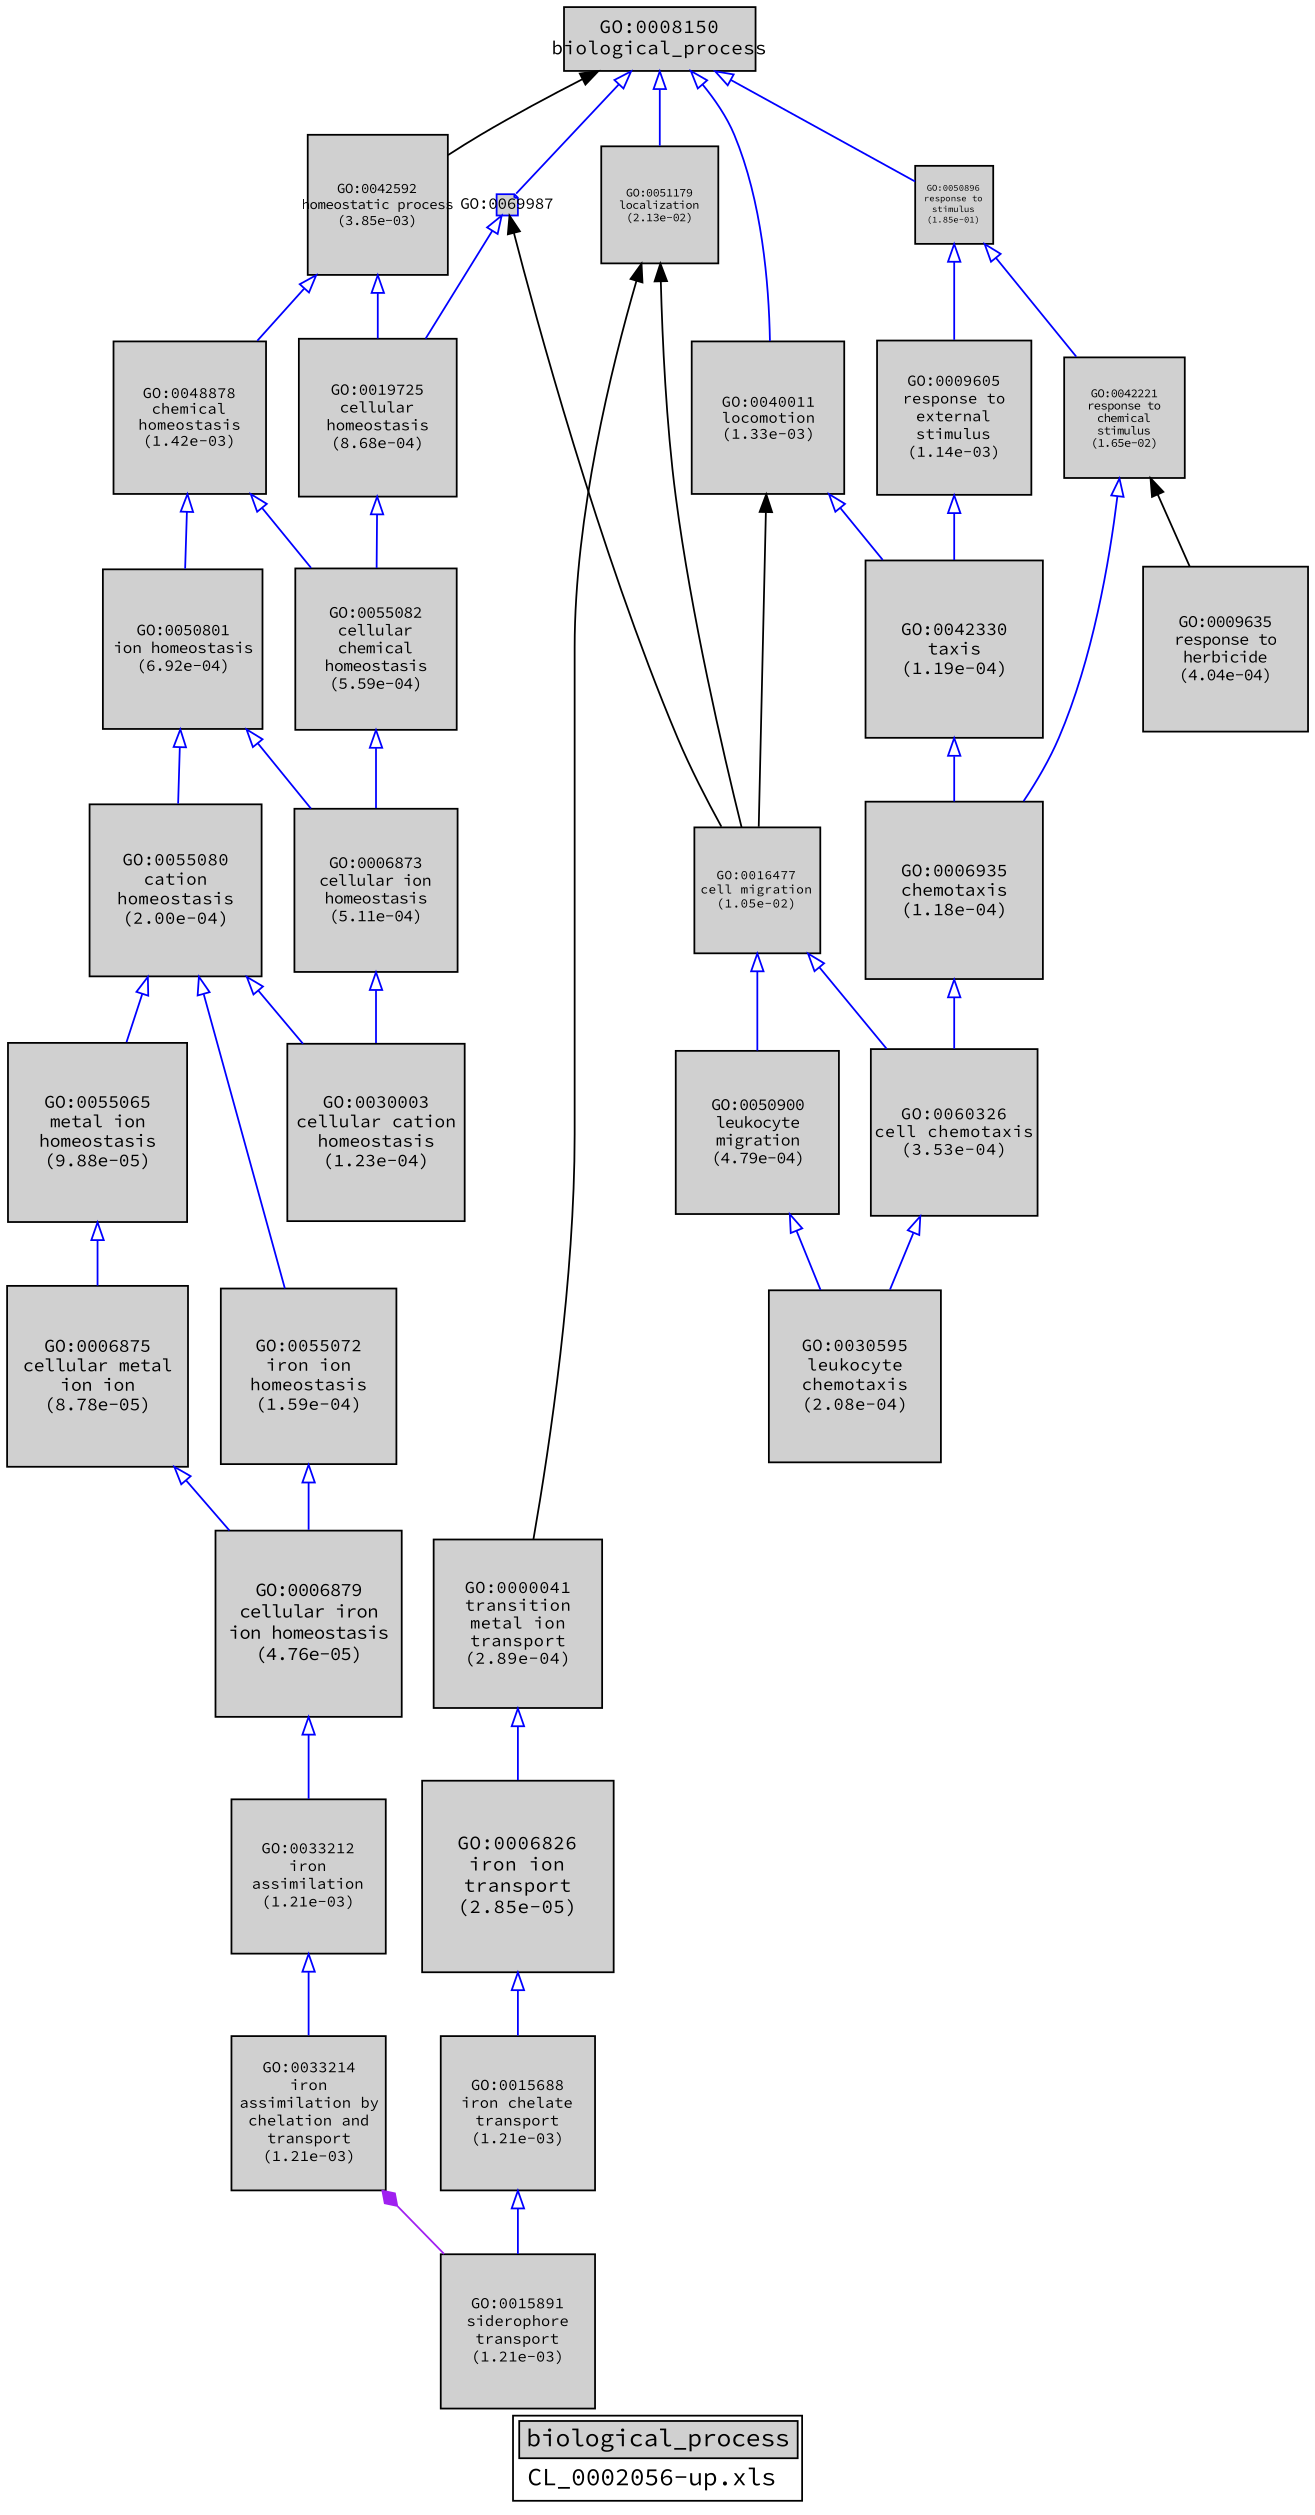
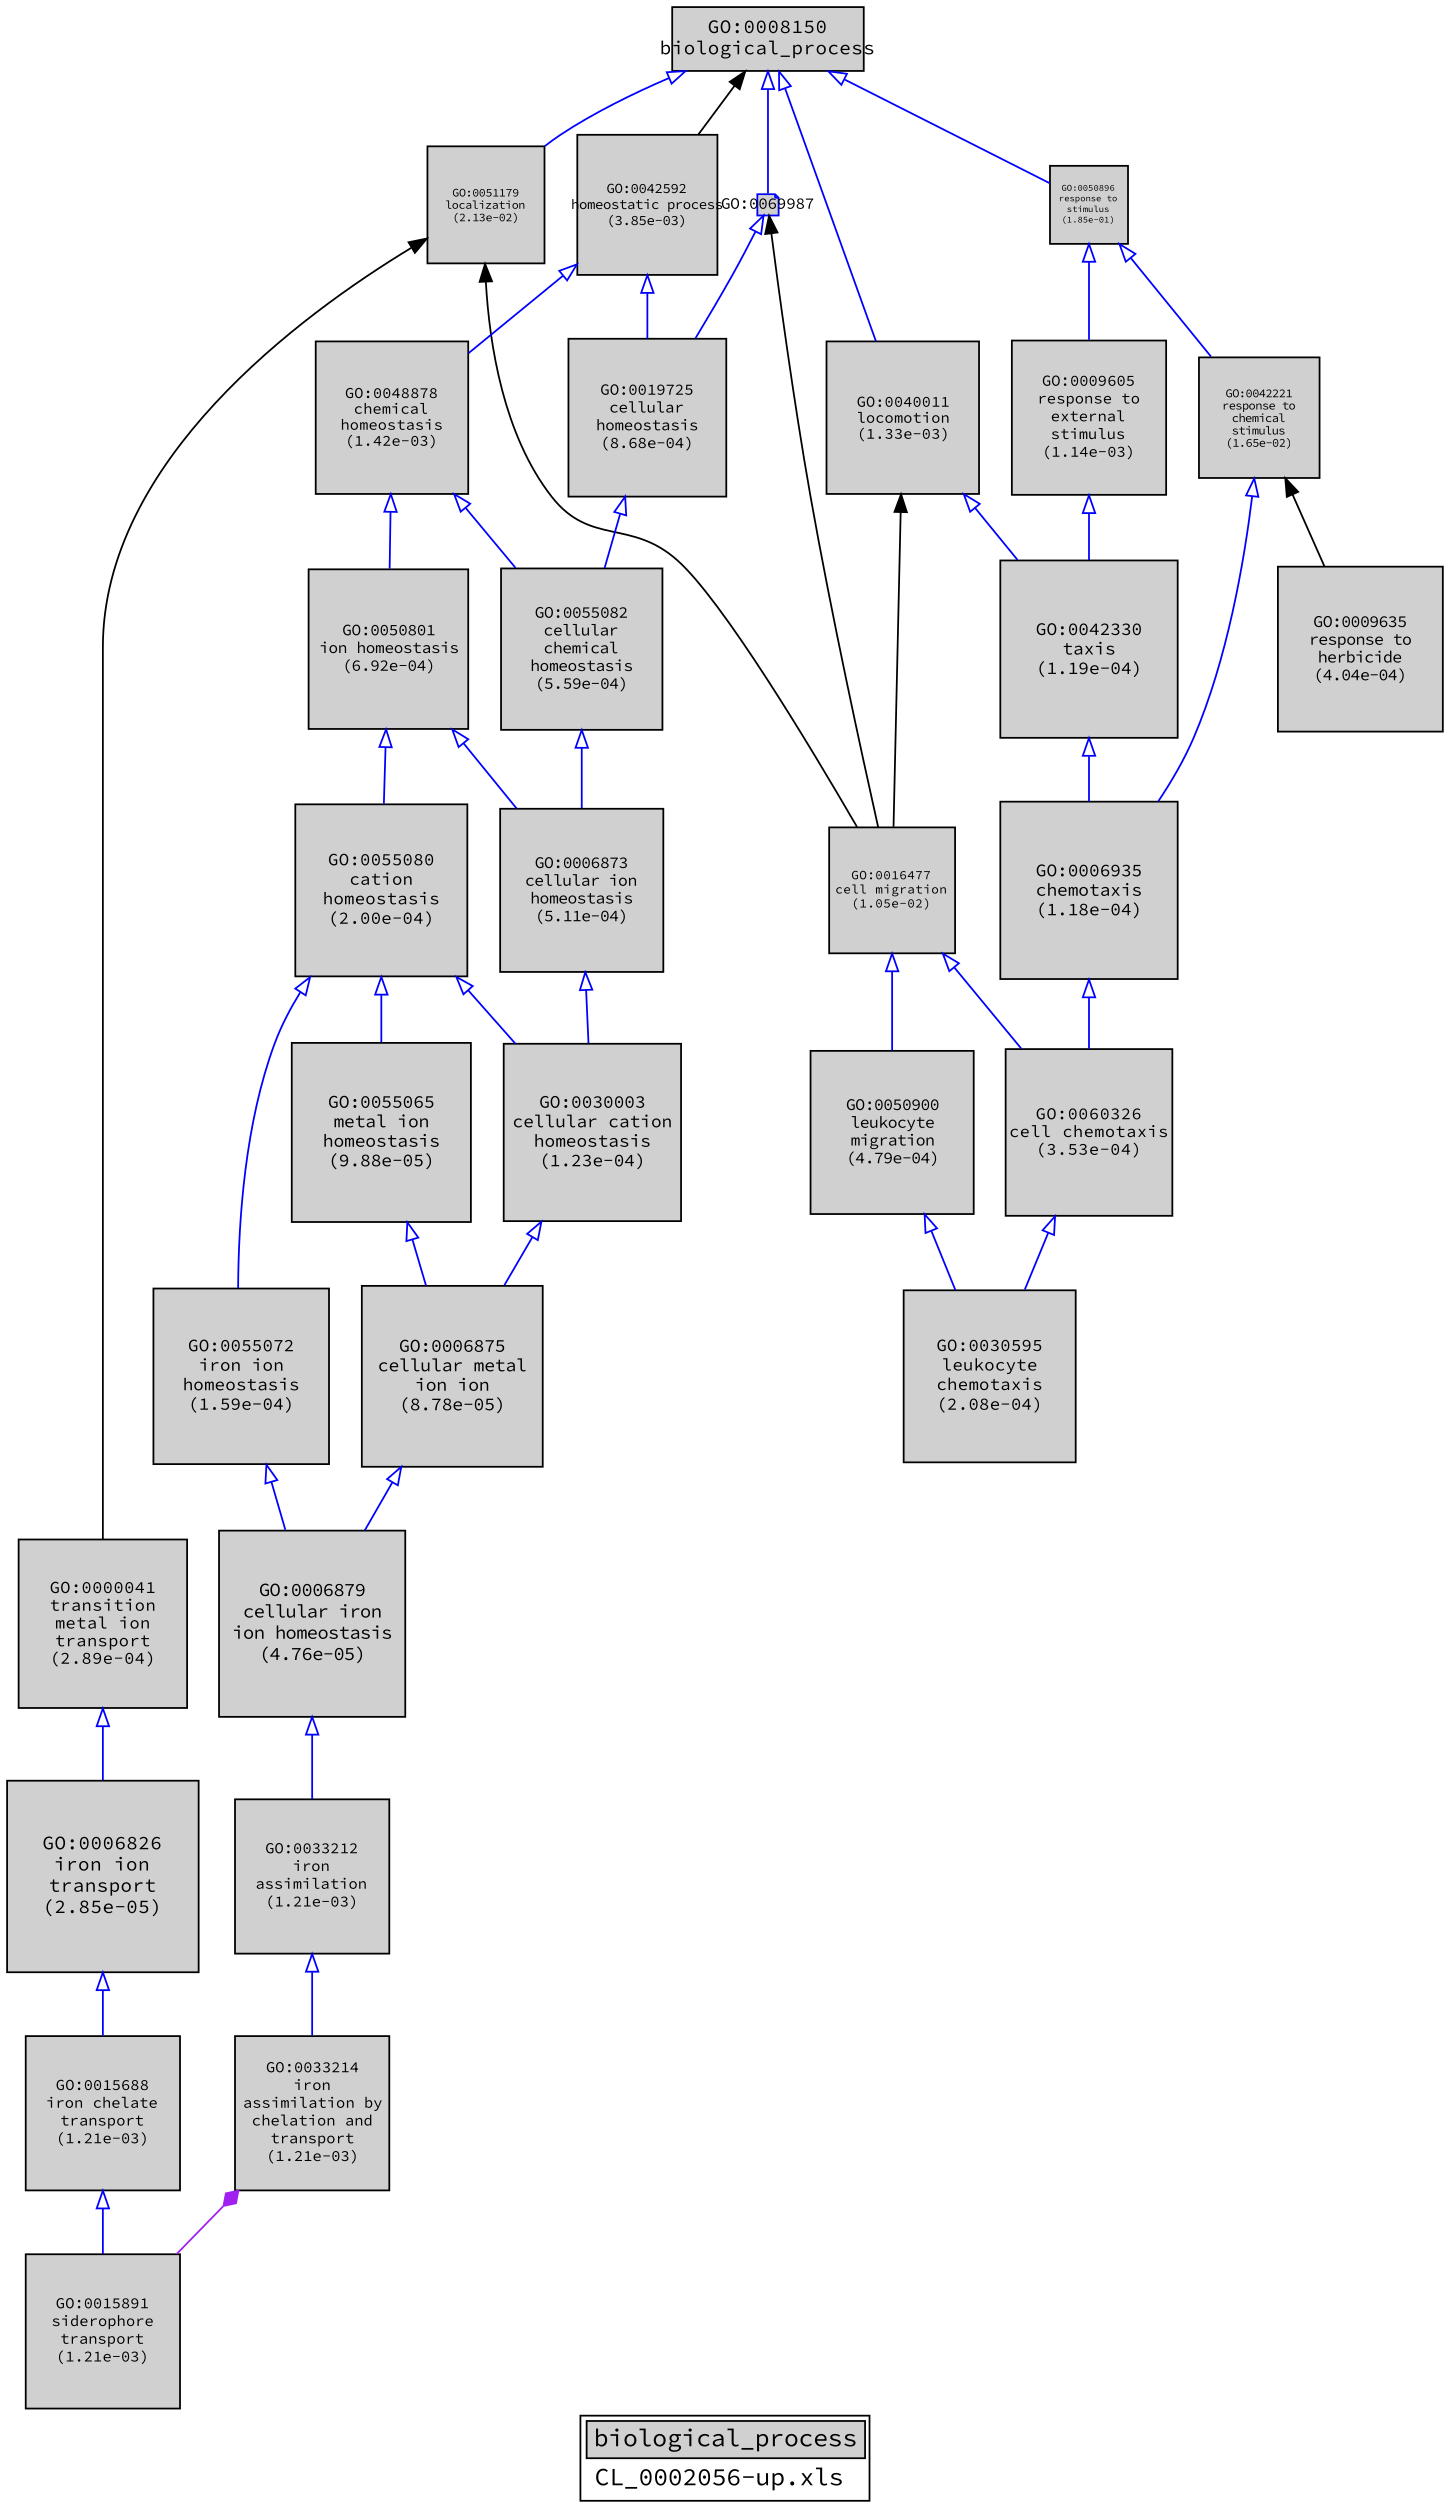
edge "GO:0006875" -> "GO:0030003": added
